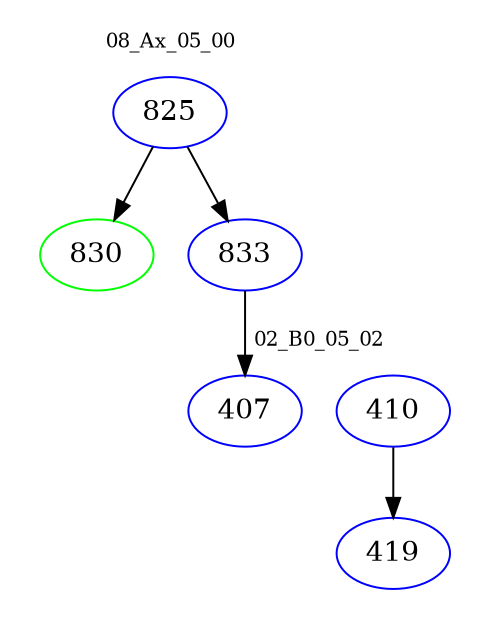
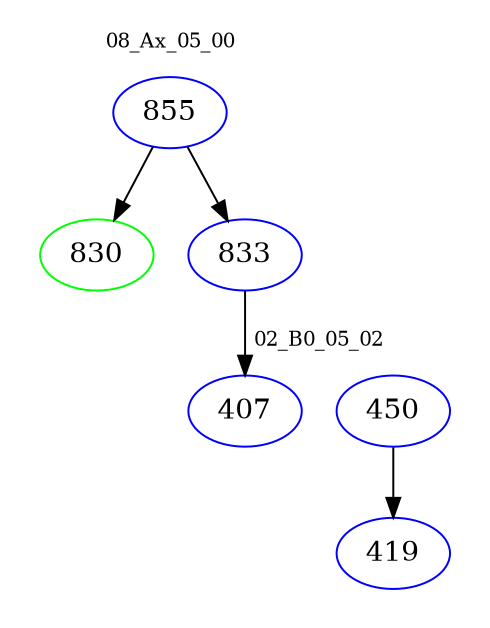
node "825": label "825" -> "855"
node "410": label "410" -> "450"
